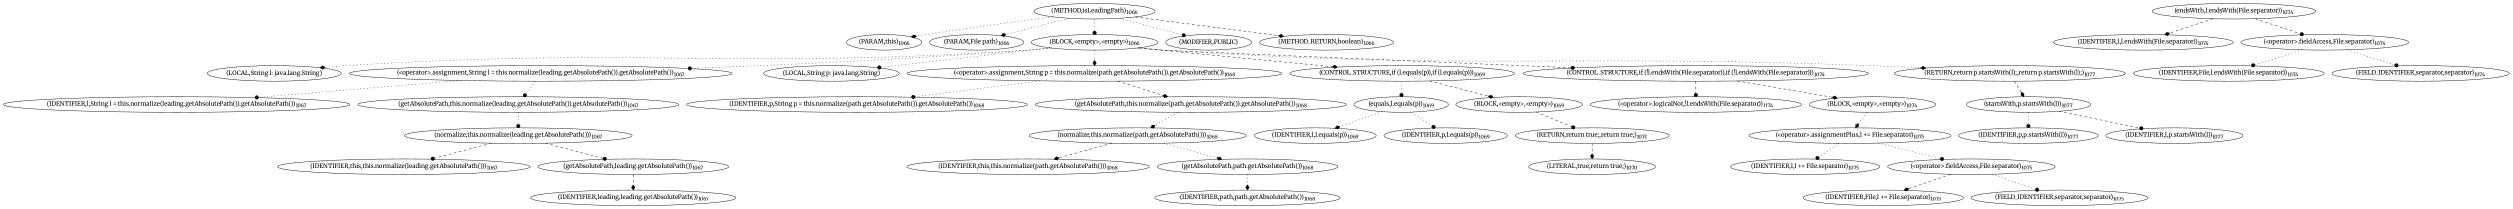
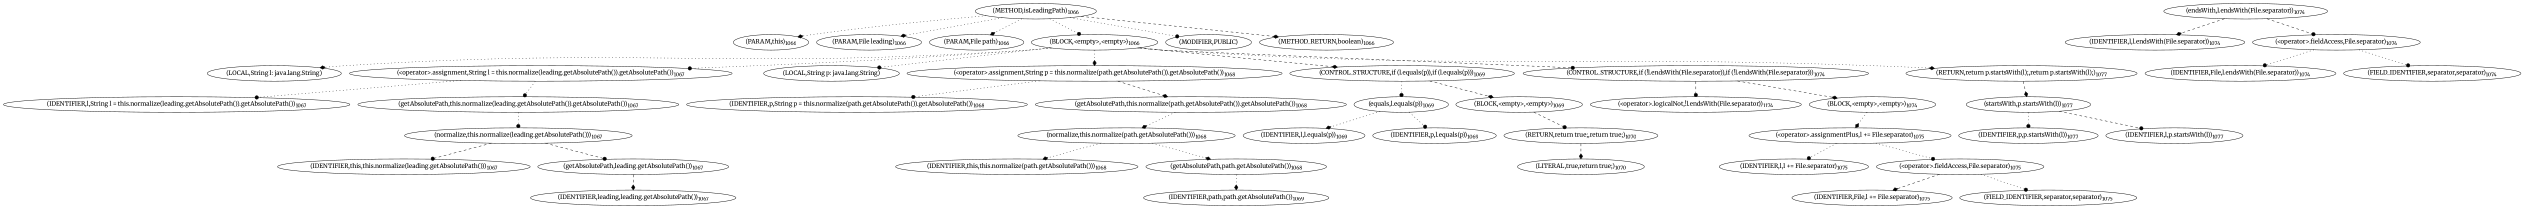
node "(PARAM,File leading)": added
edge "(normalize,this.normalize(path.getAbsolutePath()))" -> "(IDENTIFIER,this,this.normalize(path.getAbsolutePath()))": style dashed -> dotted
node "(IDENTIFIER,path,path.getAbsolutePath())": text "1068" -> "1069"
